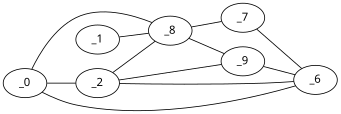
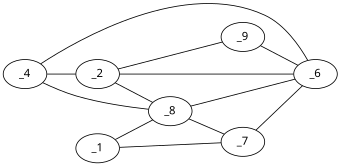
edge "_8" -- "_9": now "_8" -- "_6"
node "_0": label "_0" -> "_4"
edge "_7" -- "_1": added
